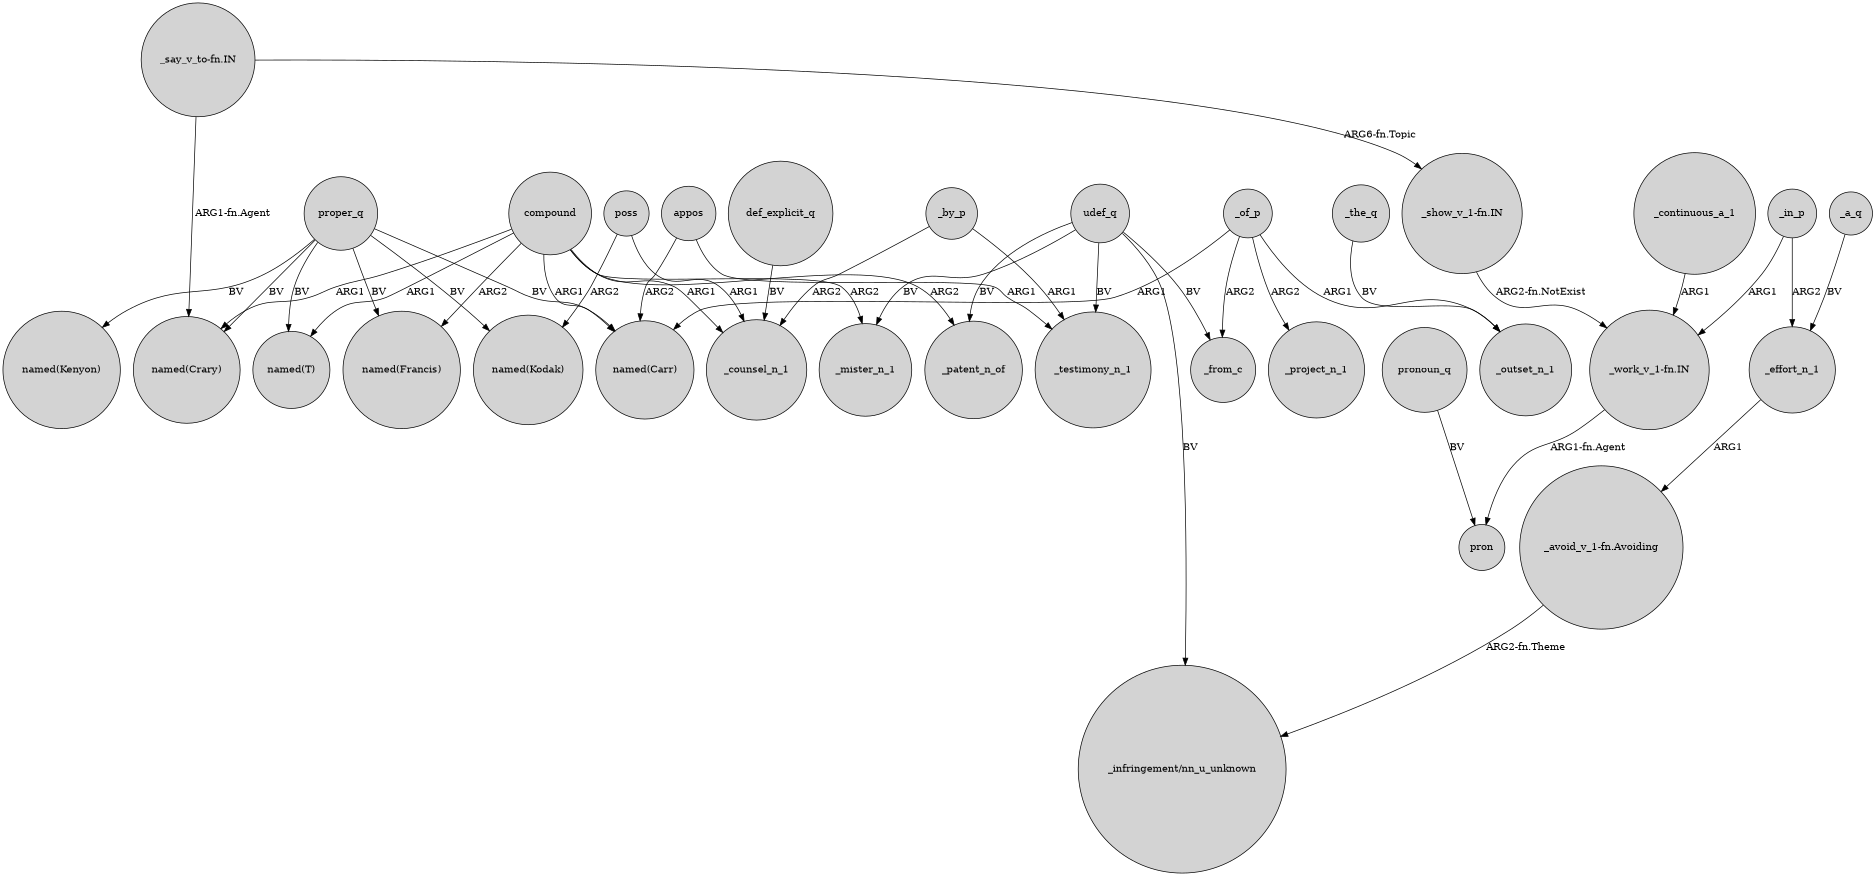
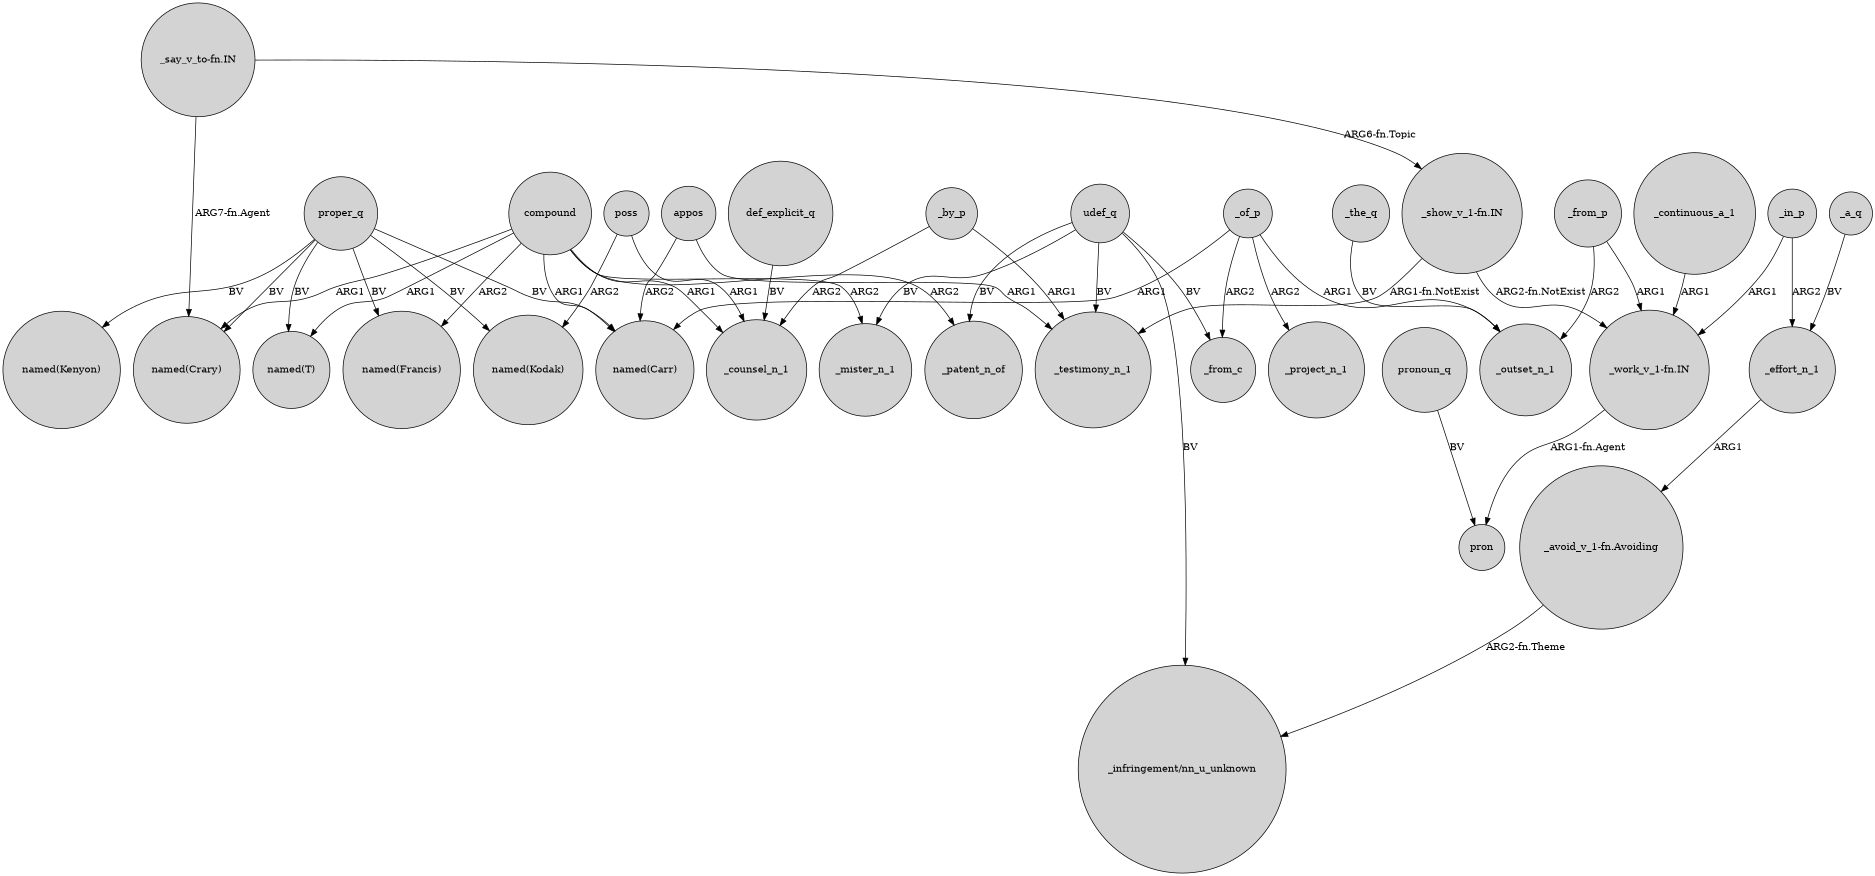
edge "_say_v_to-fn.IN" -> "named(Crary)": label "ARG1-fn.Agent" -> "ARG7-fn.Agent"
node "_from_p": added
edge "_show_v_1-fn.IN" -> "_testimony_n_1": added, label "ARG1-fn.NotExist"
